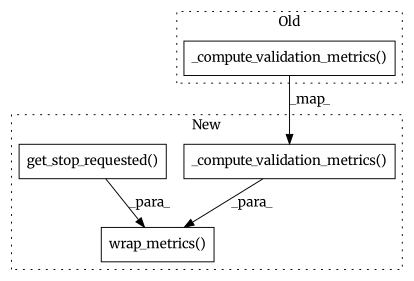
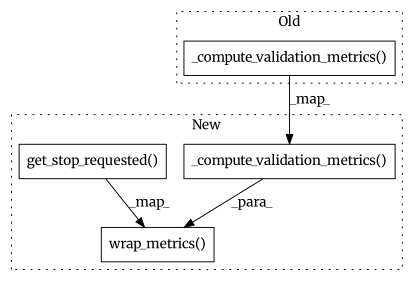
edge "get_stop_requested()" -> "wrap_metrics()": label "_para_" -> "_map_"
